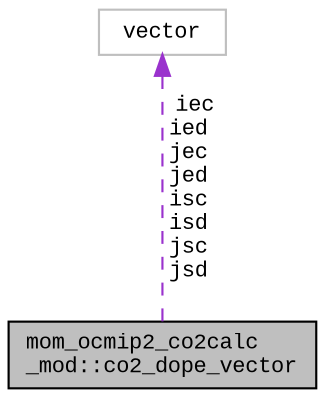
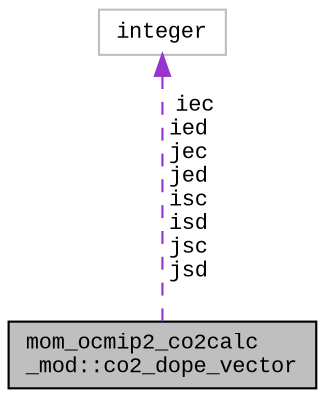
node "vector": label "vector" -> "integer"
